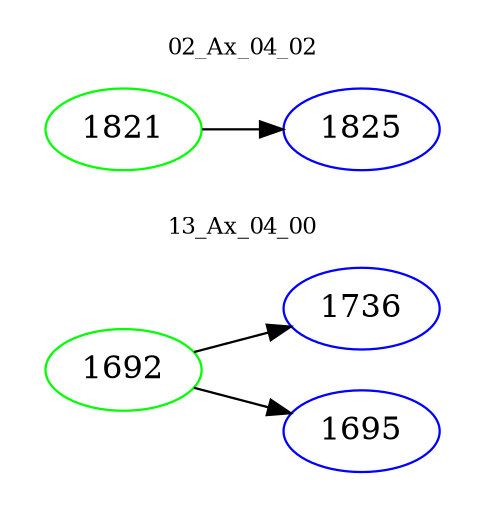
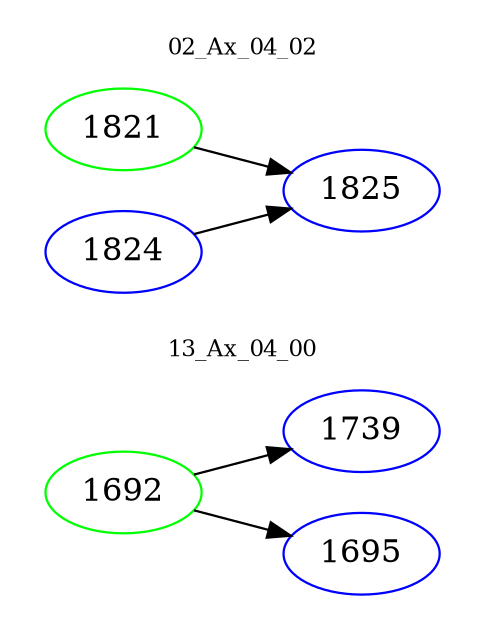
node "1824": added
node "1736": label "1736" -> "1739"
